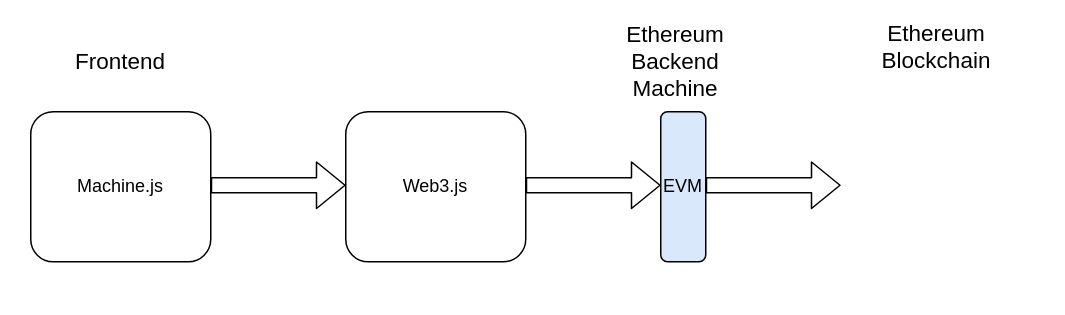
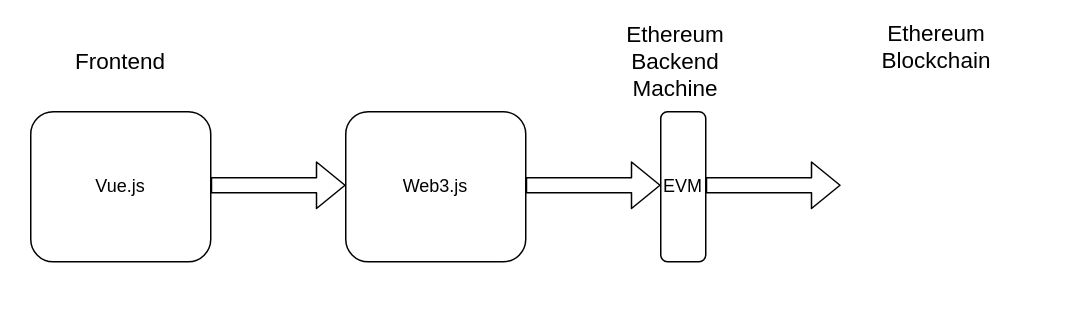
node "Machine.js": label "Machine.js" -> "Vue.js"
node "EVM": fillcolor #dae8fc -> #ffffff
